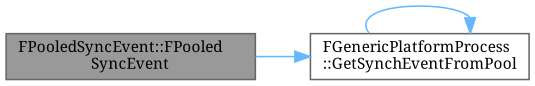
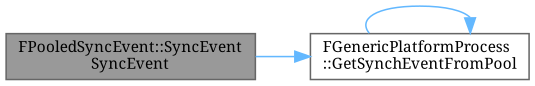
node "FPooledSyncEvent::FPooled SyncEvent": label "FPooledSyncEvent::FPooled SyncEvent" -> "FPooledSyncEvent::SyncEvent SyncEvent"
